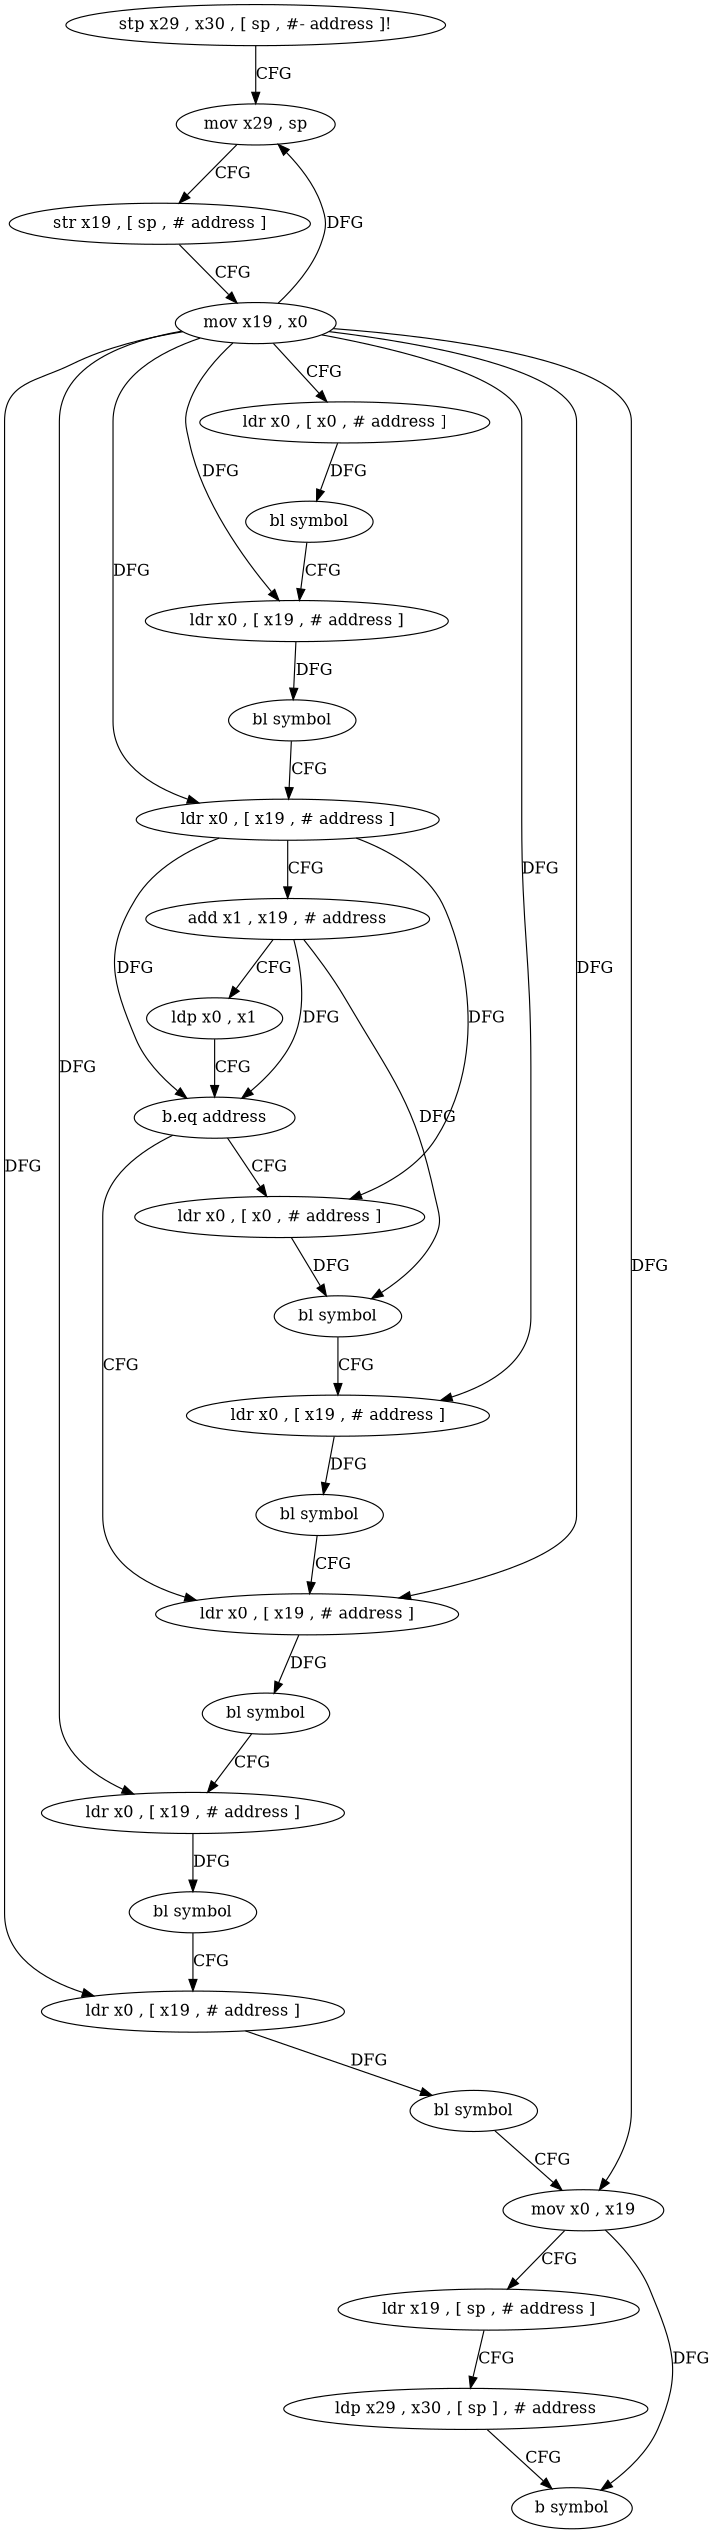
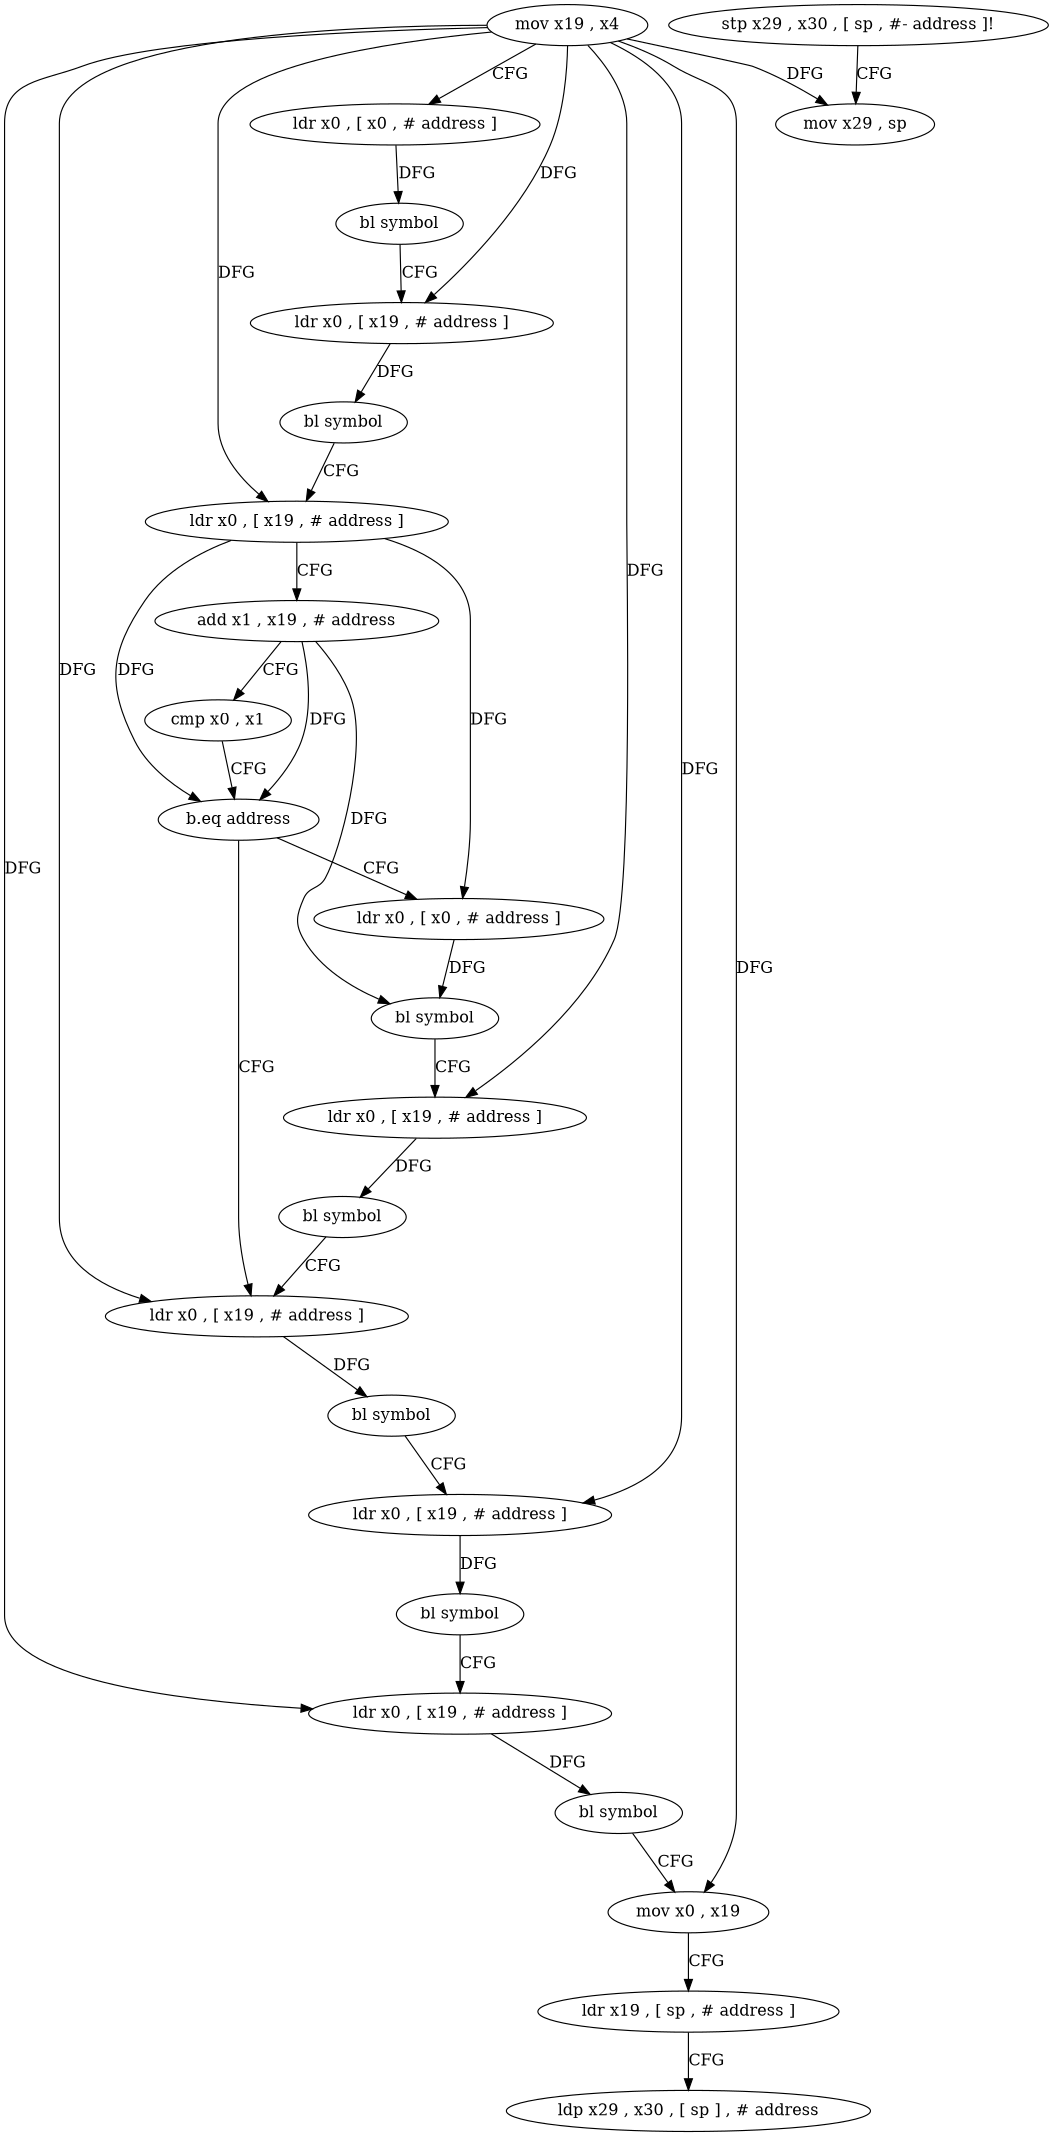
node "str x19 , [ sp , # address ]": removed
node "mov x19 , x0": label "mov x19 , x0" -> "mov x19 , x4"
node "ldp x0 , x1": label "ldp x0 , x1" -> "cmp x0 , x1"
node "b symbol": removed
